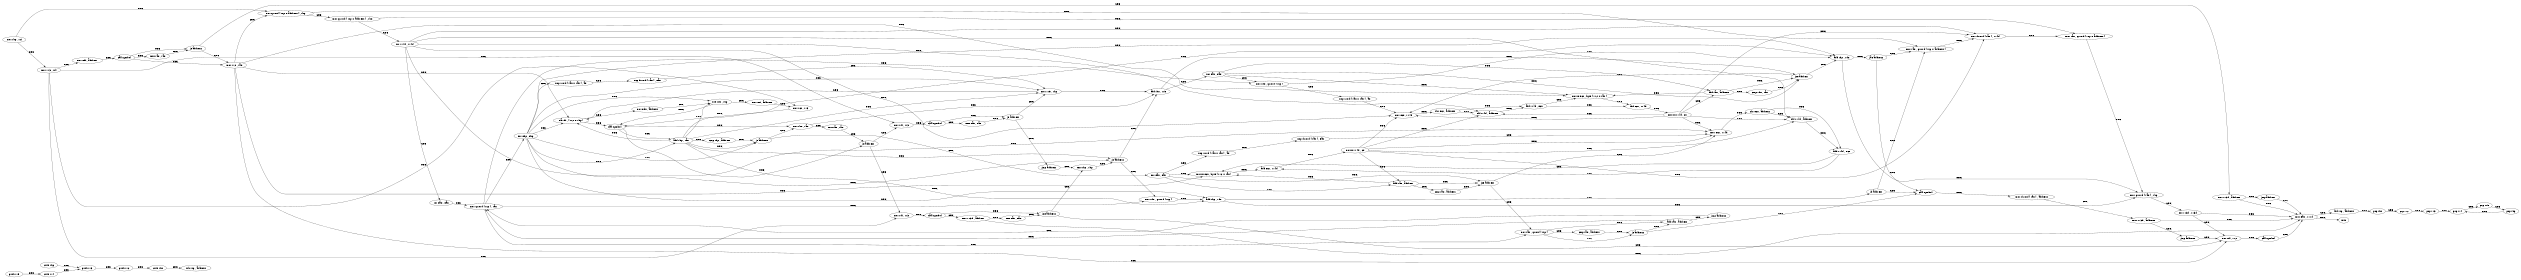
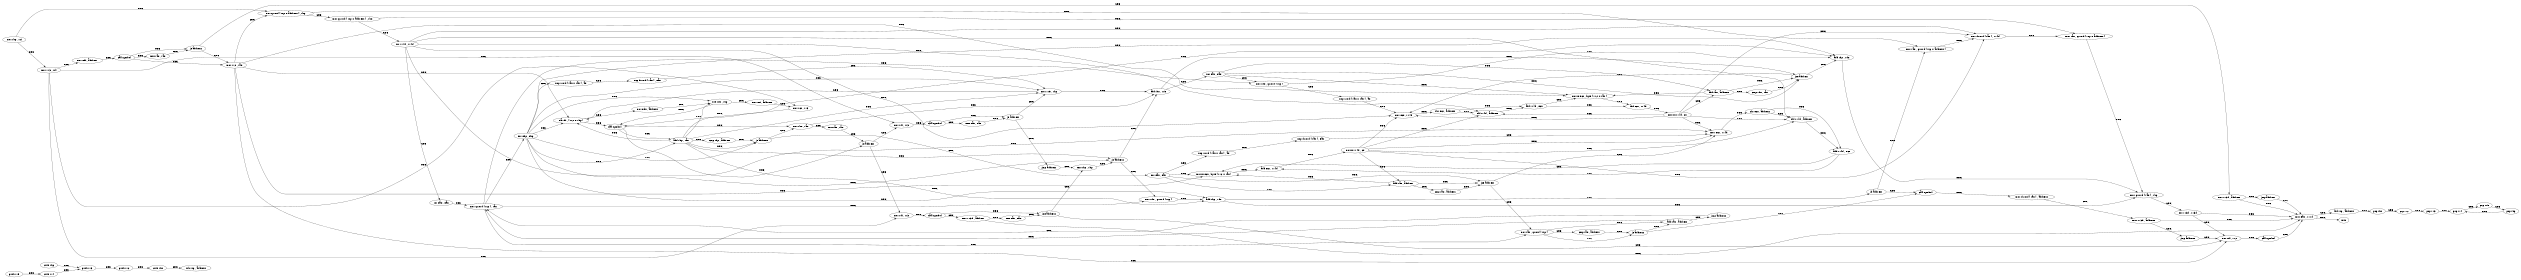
node "jae address": removed
